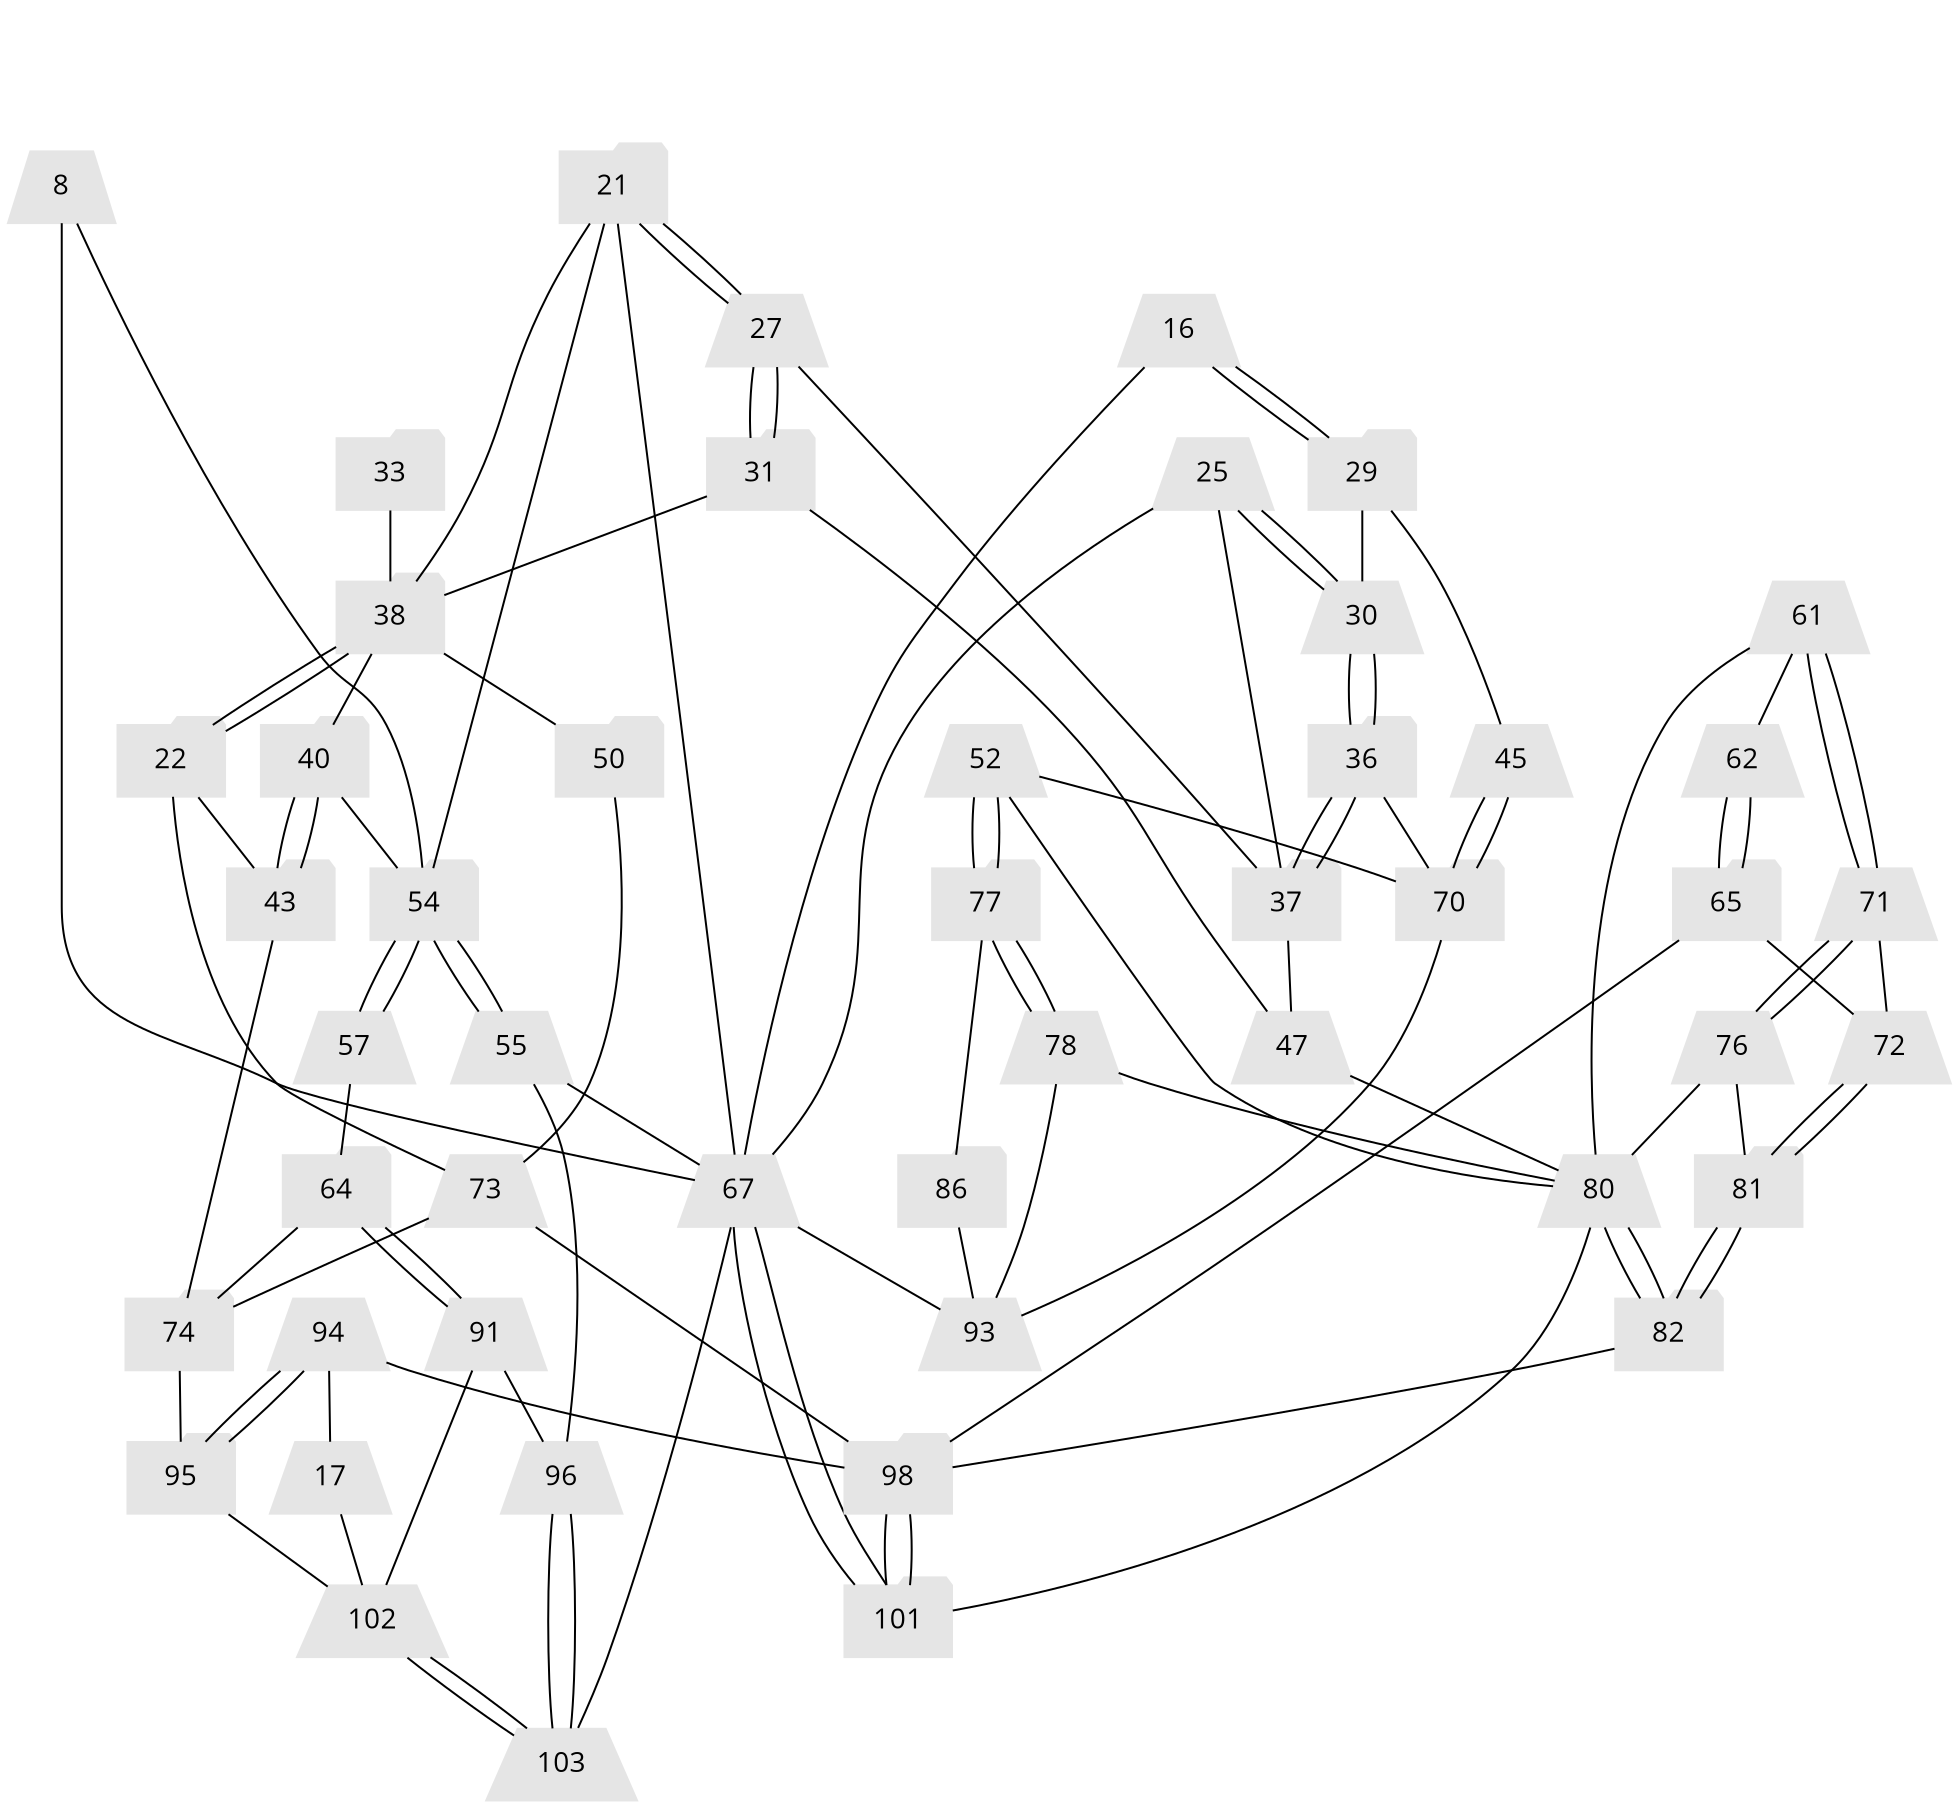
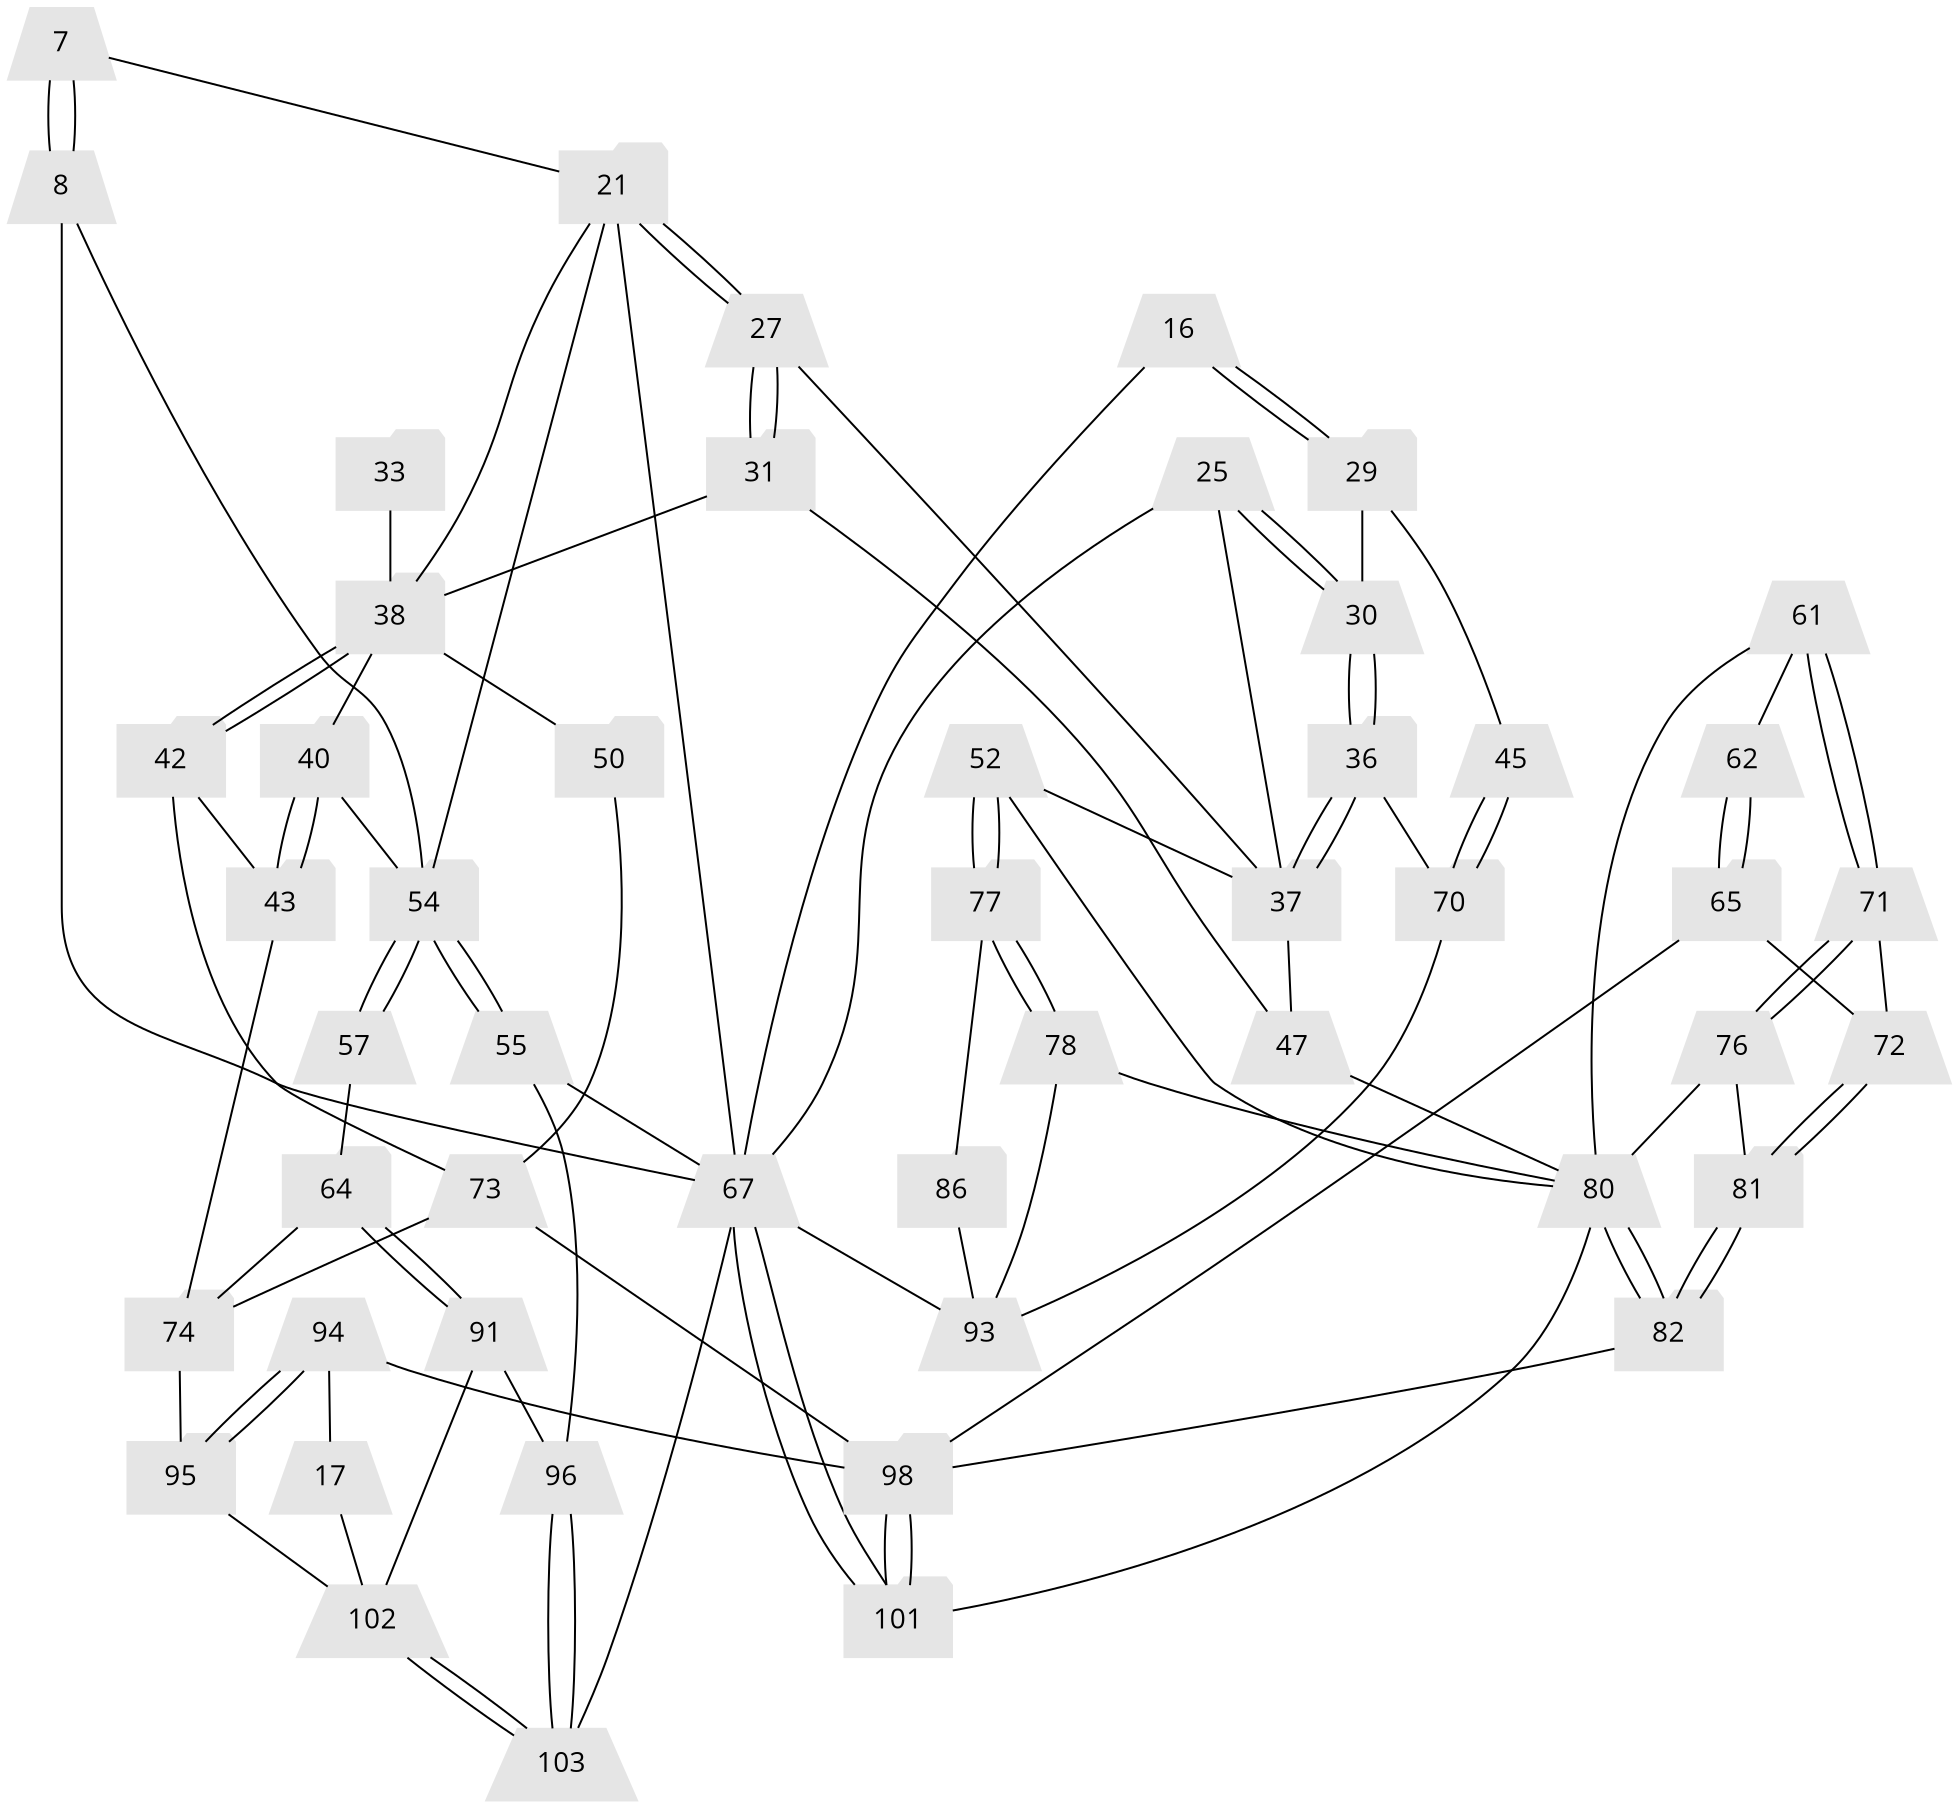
node "7": added
node "22": label "22" -> "42"
edge "52" -- "70": now "52" -- "37"
